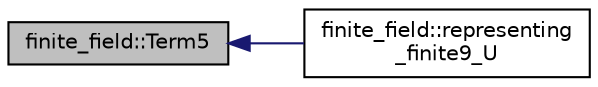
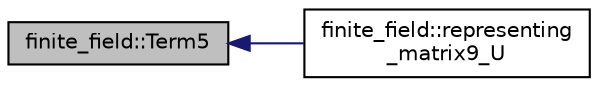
node "finite_field::representing _finite9_U": label "finite_field::representing _finite9_U" -> "finite_field::representing _matrix9_U"
